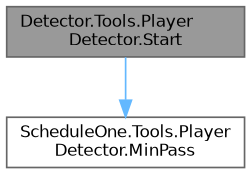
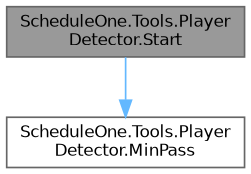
node "Detector.Tools.Player Detector.Start": label "Detector.Tools.Player Detector.Start" -> "ScheduleOne.Tools.Player Detector.Start"
